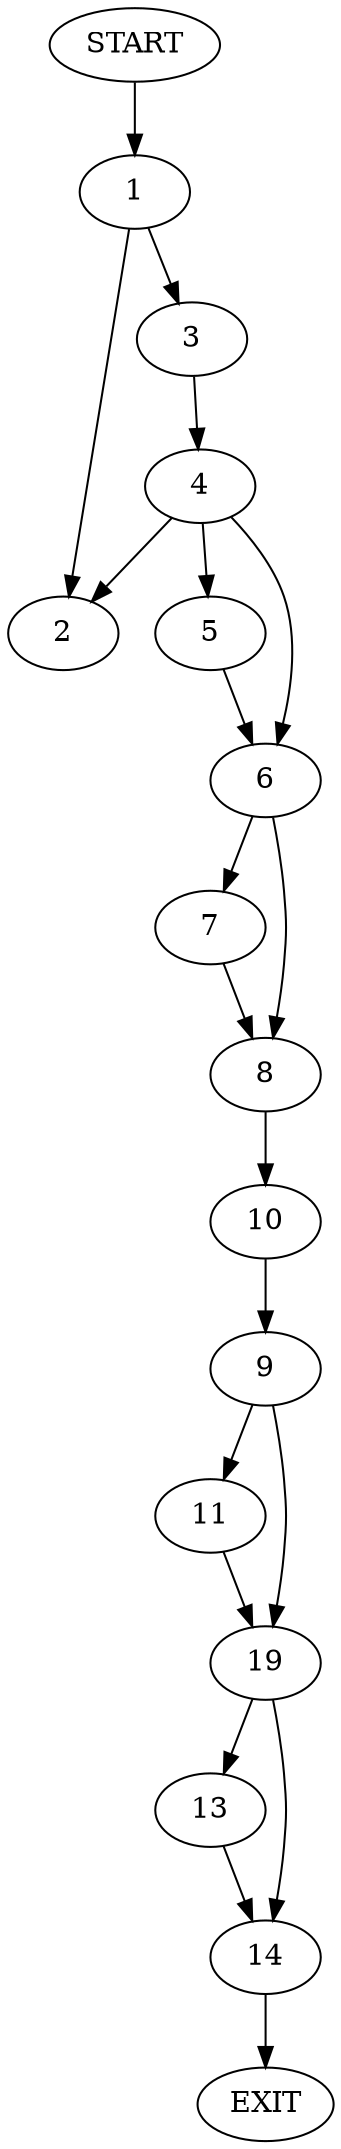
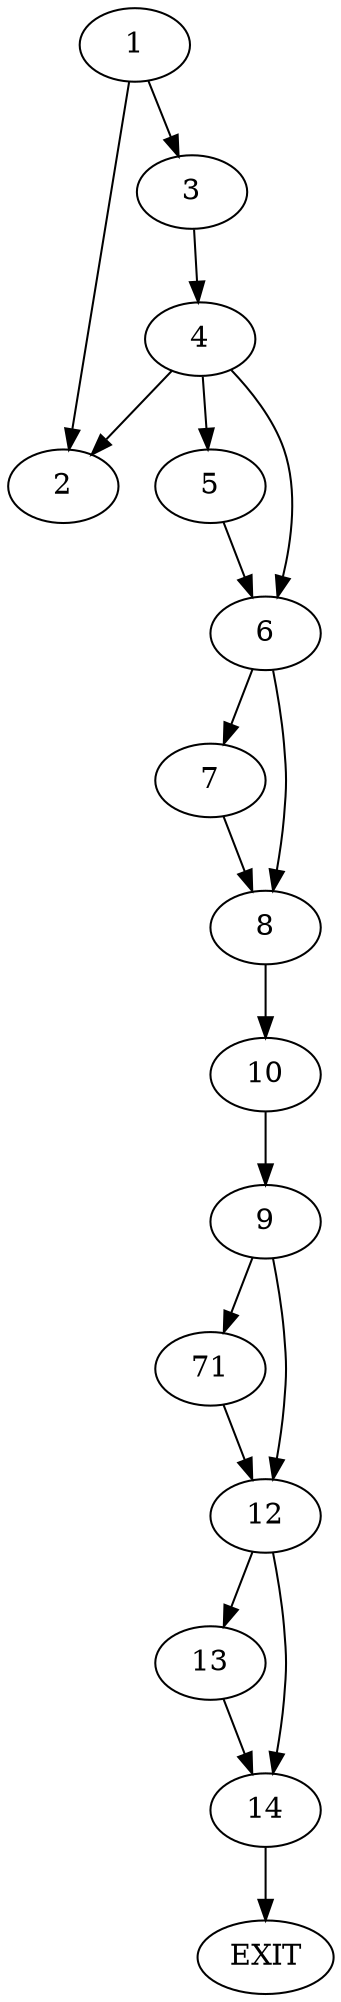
node "START": removed
node "11": label "11" -> "71"
node "19": label "19" -> "12"
